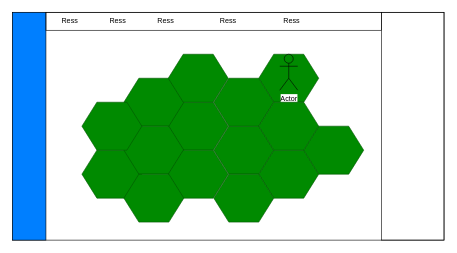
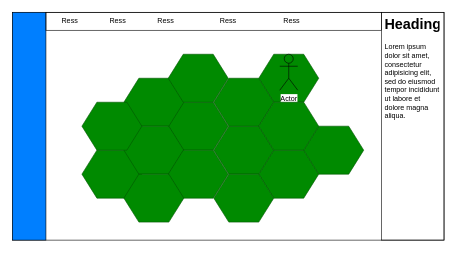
node "HeadingLorem ipsum dolor sit amet, consectetur adipisicing elit, sed do eiusmod tempor incididunt ut labore et dolore magna aliqua.": added
